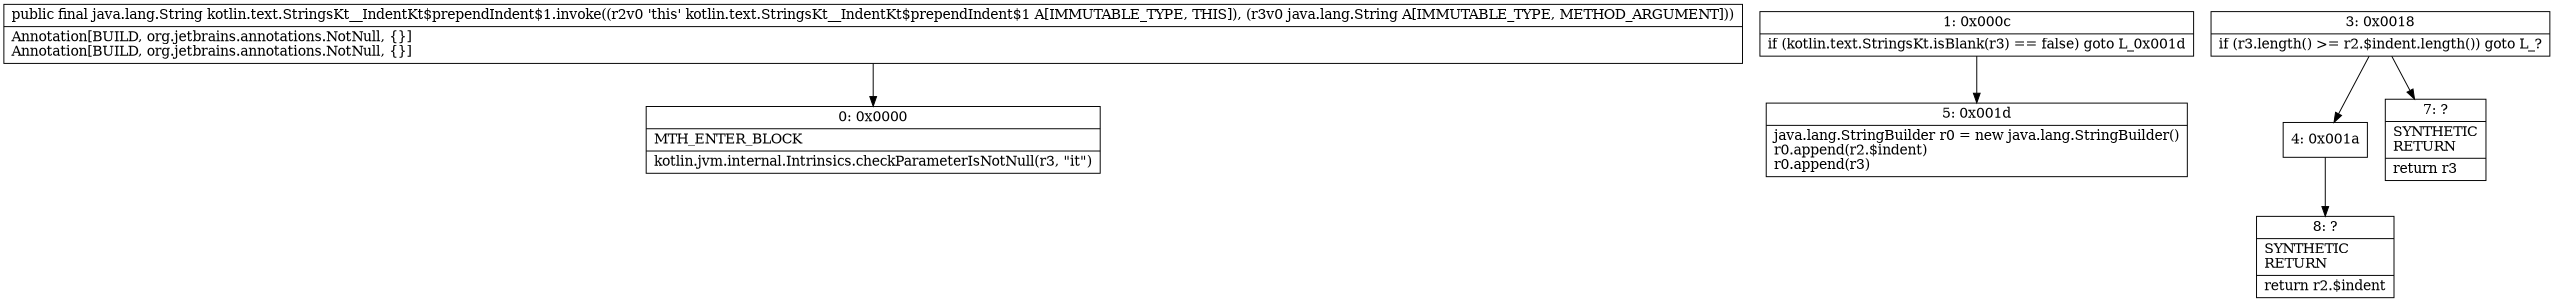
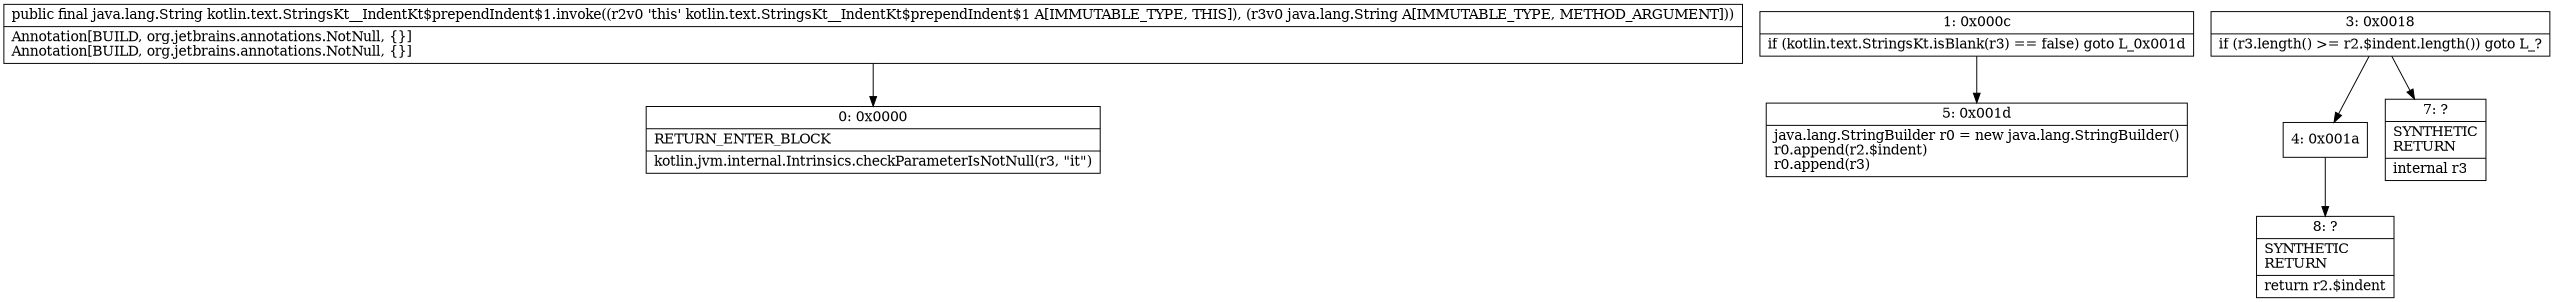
node "0: 0x0000": text "MTH_ENTER_BLOCK" -> "RETURN_ENTER_BLOCK"
node "7: ?": text "return r3" -> "internal r3"
